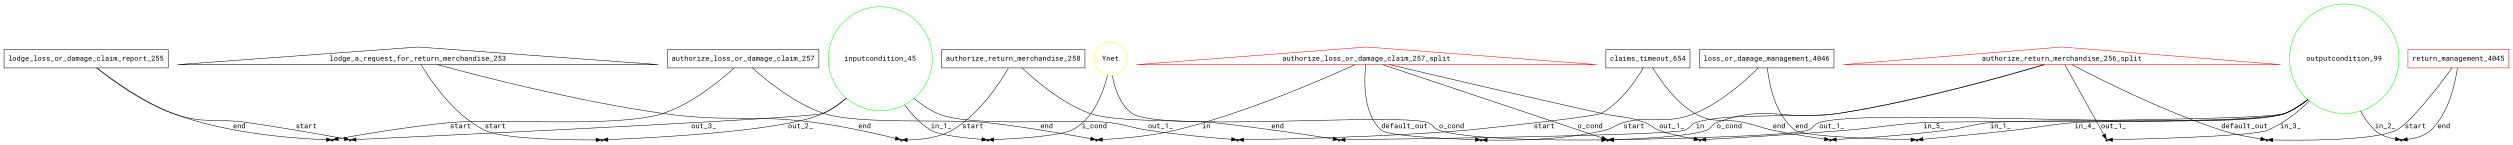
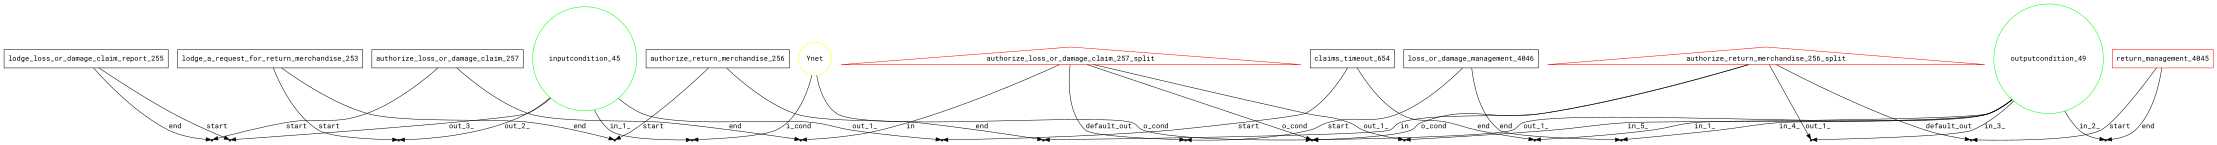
node "lodge_a_request_for_return_merchandise_253": shape triangle -> box
node "authorize_return_merchandise_258": label "authorize_return_merchandise_258" -> "authorize_return_merchandise_256"
node "outputcondition_99": label "outputcondition_99" -> "outputcondition_49"
